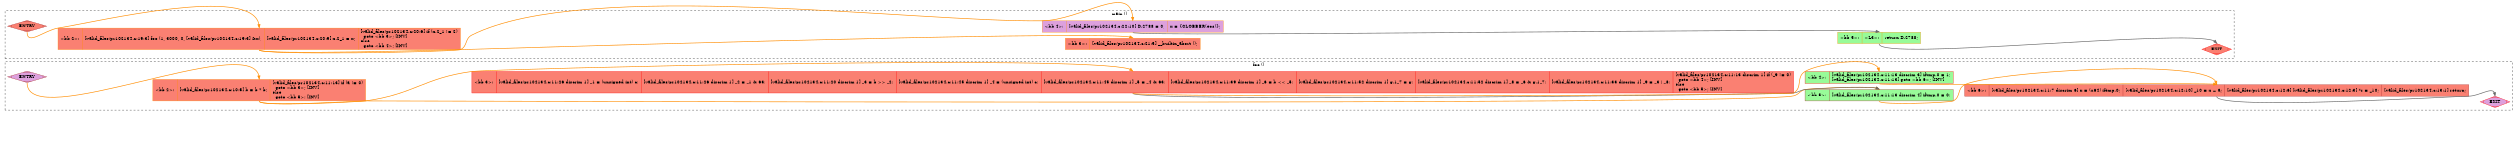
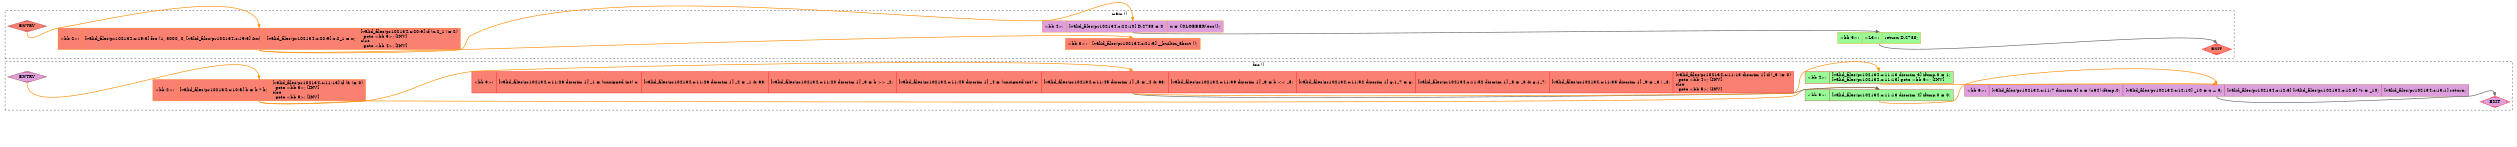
node "<bb 6>:": fillcolor salmon -> plum
